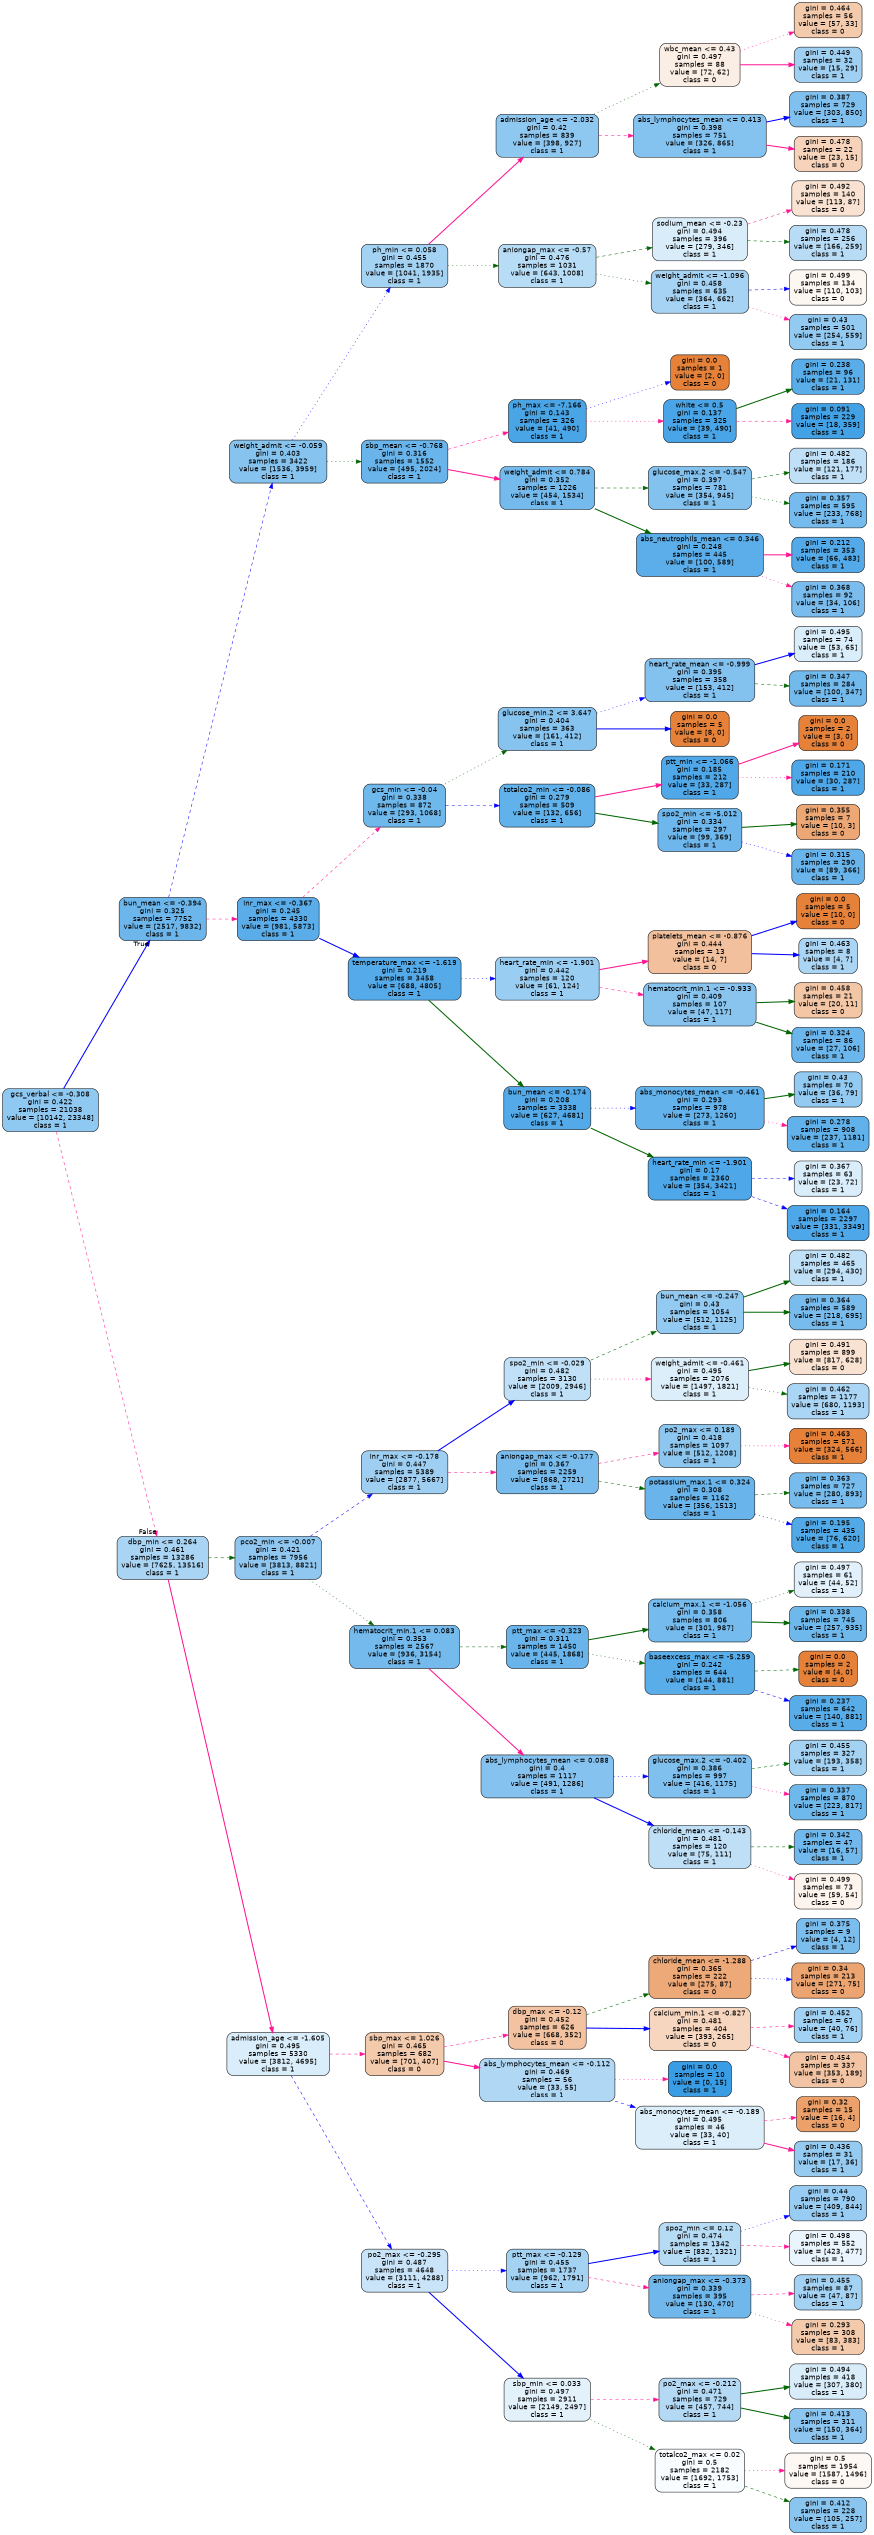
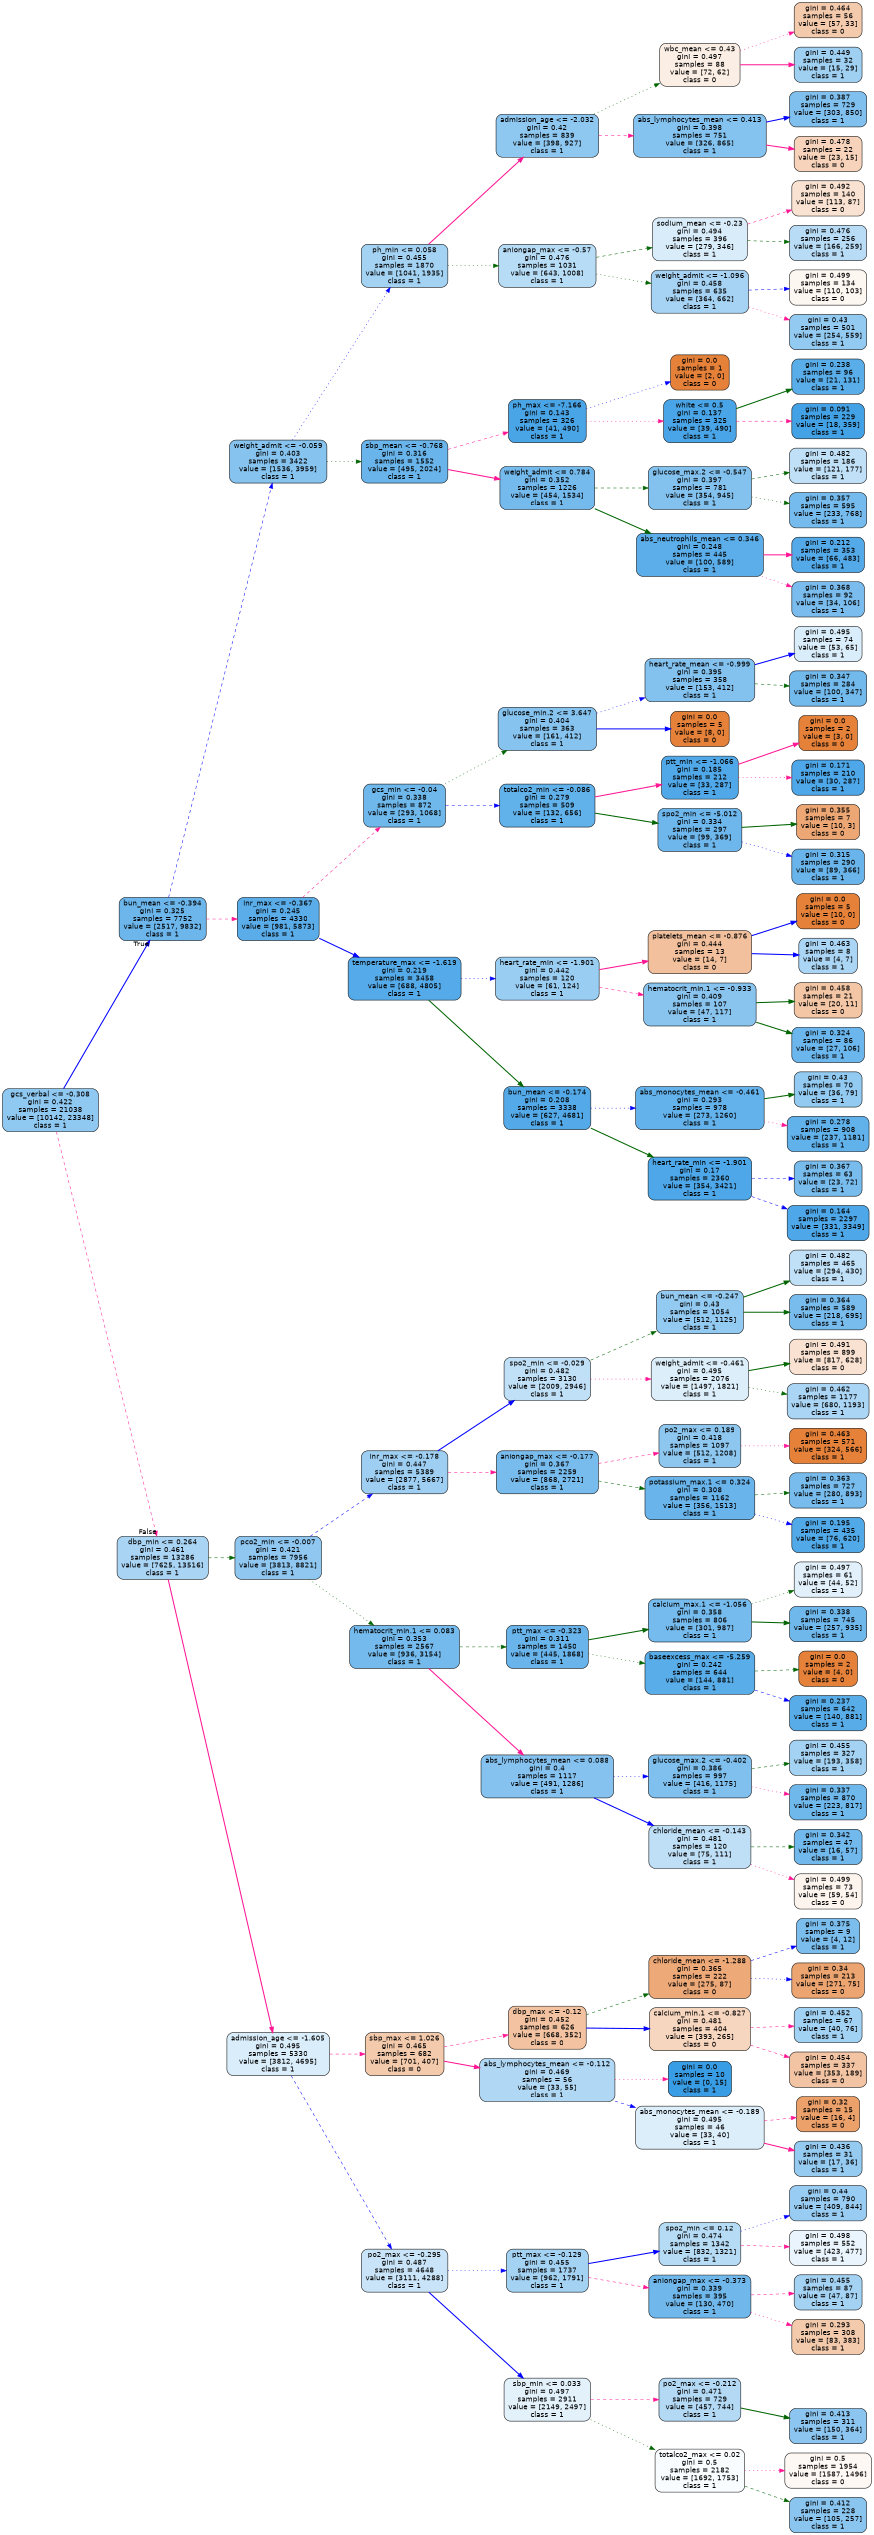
node "gini = 0.478 samples = 256 value = [166, 259] class = 1": label "gini = 0.478 samples = 256 value = [166, 259] class = 1" -> "gini = 0.476 samples = 256 value = [166, 259] class = 1"
node "gini = 0.367 samples = 63 value = [23, 72] class = 1": fillcolor #daedfa -> #78bced
node "gini = 0.494 samples = 418 value = [307, 380] class = 1": removed
